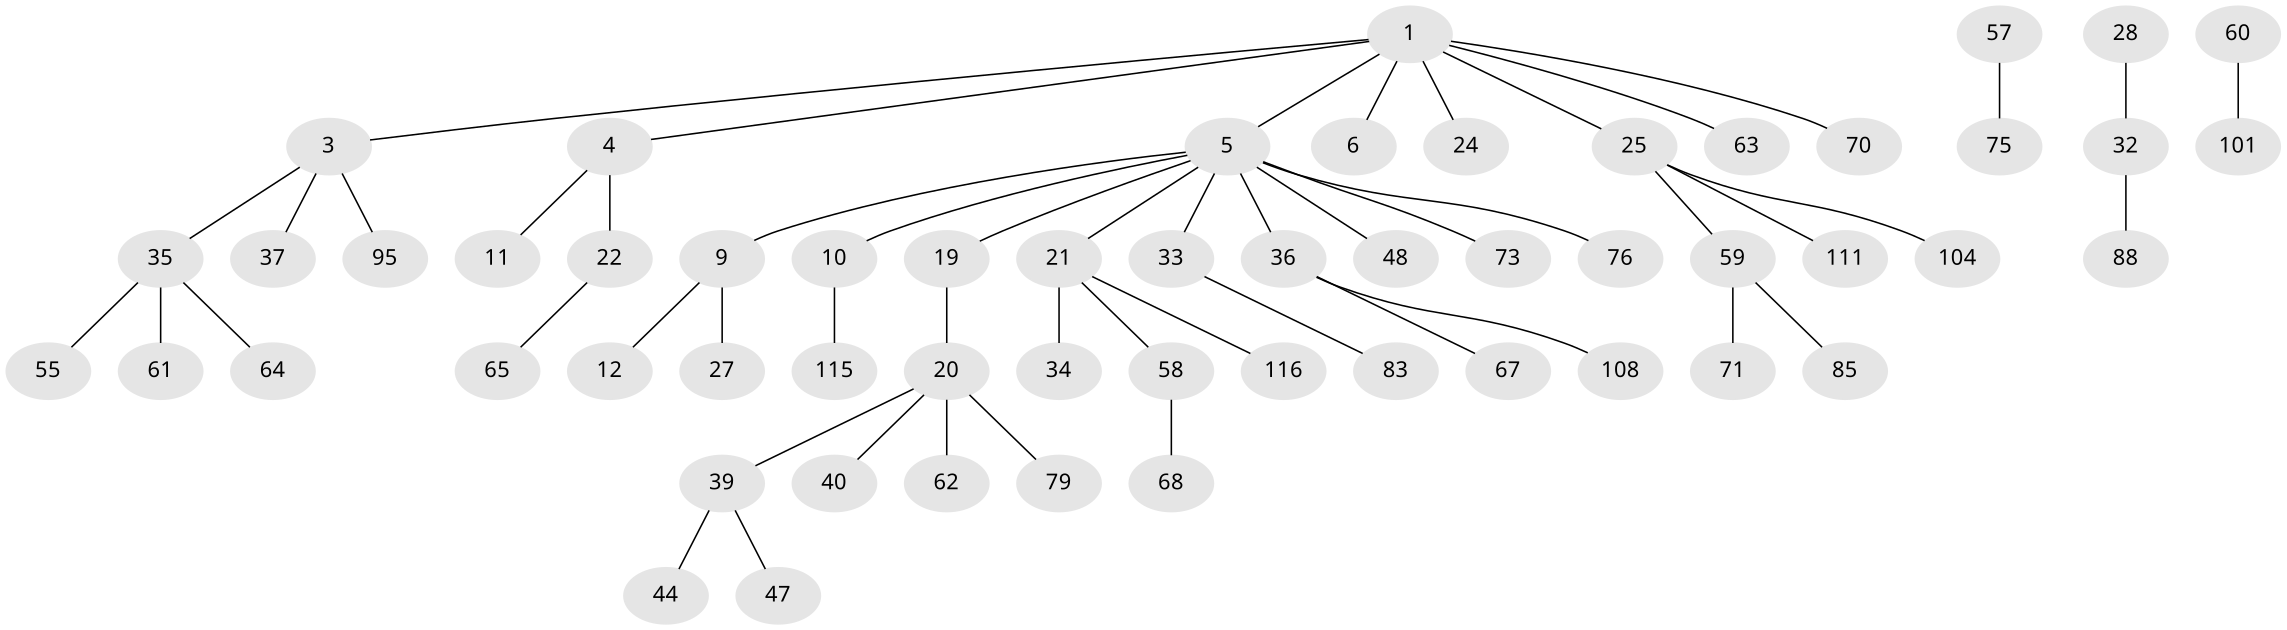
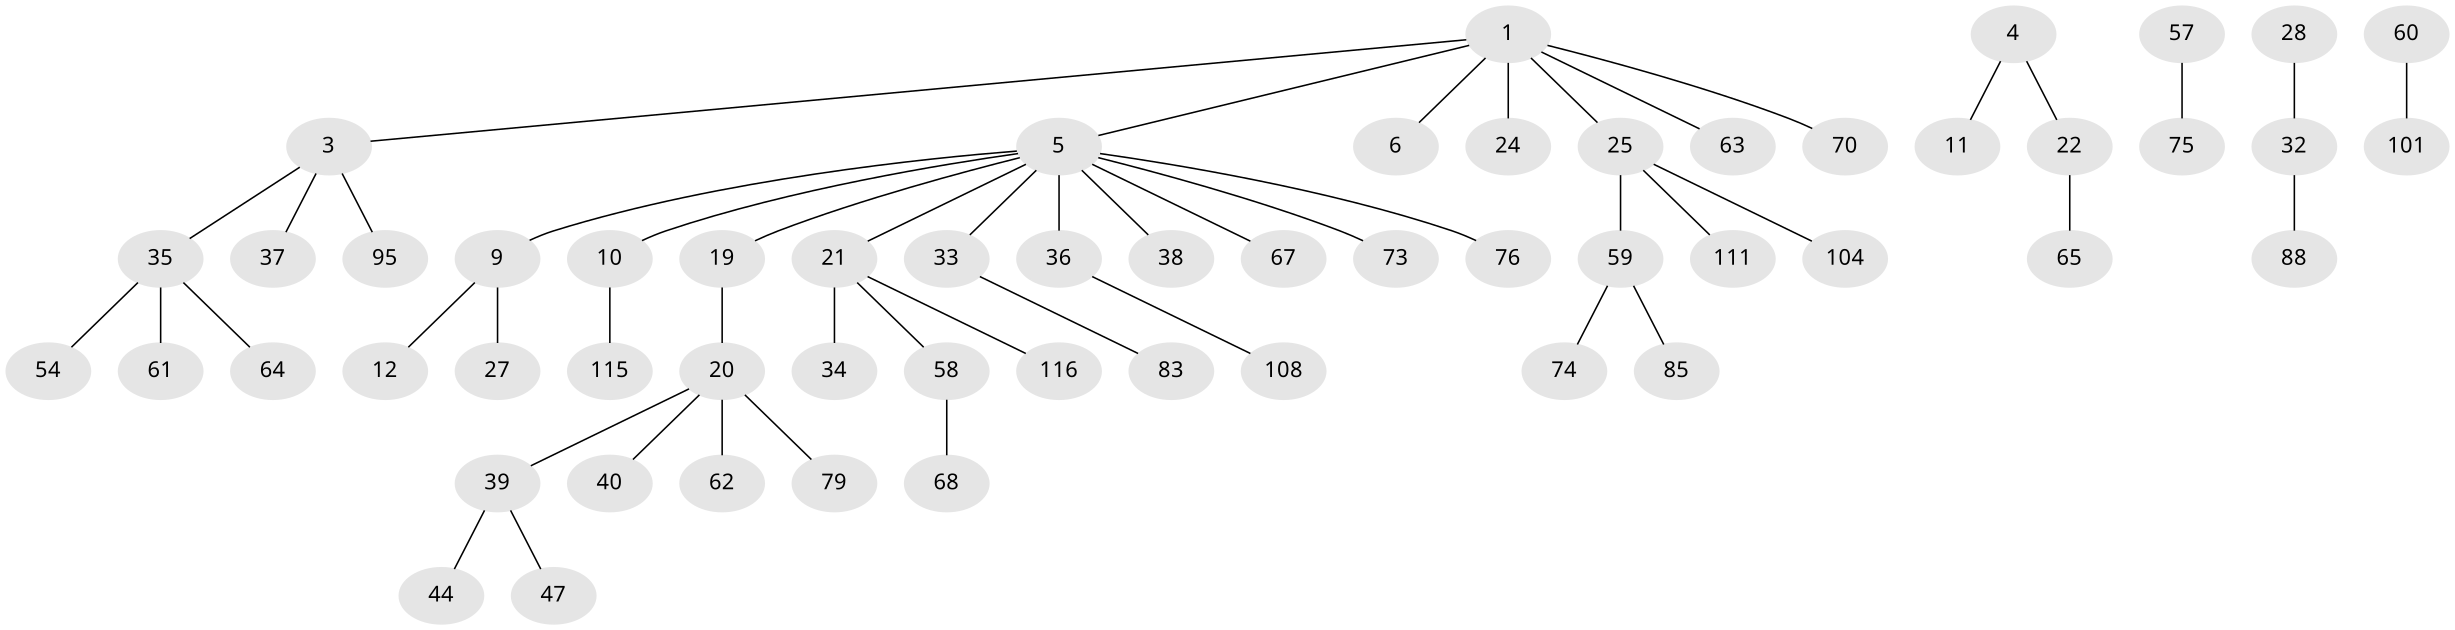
edge "1" -- "4": removed
node "48": label "48" -> "38"
edge "36" -- "67": now "5" -- "67"
node "55": label "55" -> "54"
node "71": label "71" -> "74"
